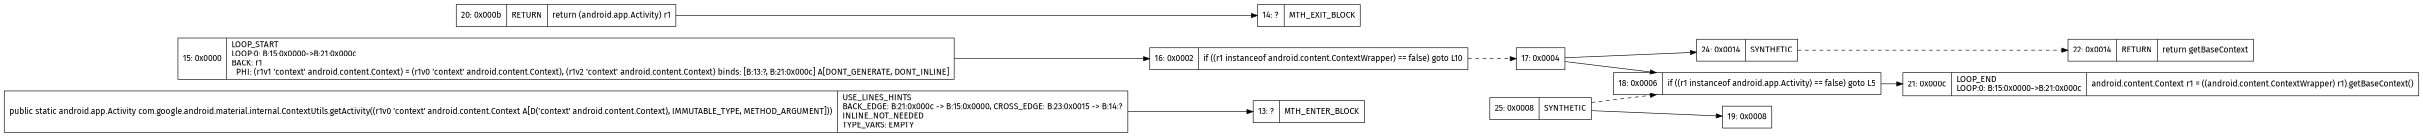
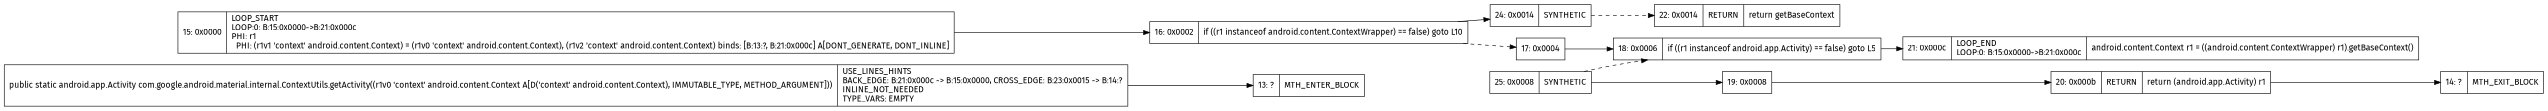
edge "17: 0x0004" -> "24: 0x0014": now "16: 0x0002" -> "24: 0x0014"
node "15: 0x0000": text "BACK: r1" -> "PHI: r1"
edge "19: 0x0008" -> "20: 0x000b": added
